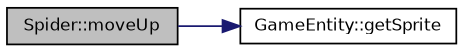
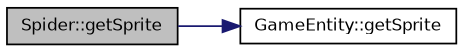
node "Spider::moveUp": label "Spider::moveUp" -> "Spider::getSprite"
